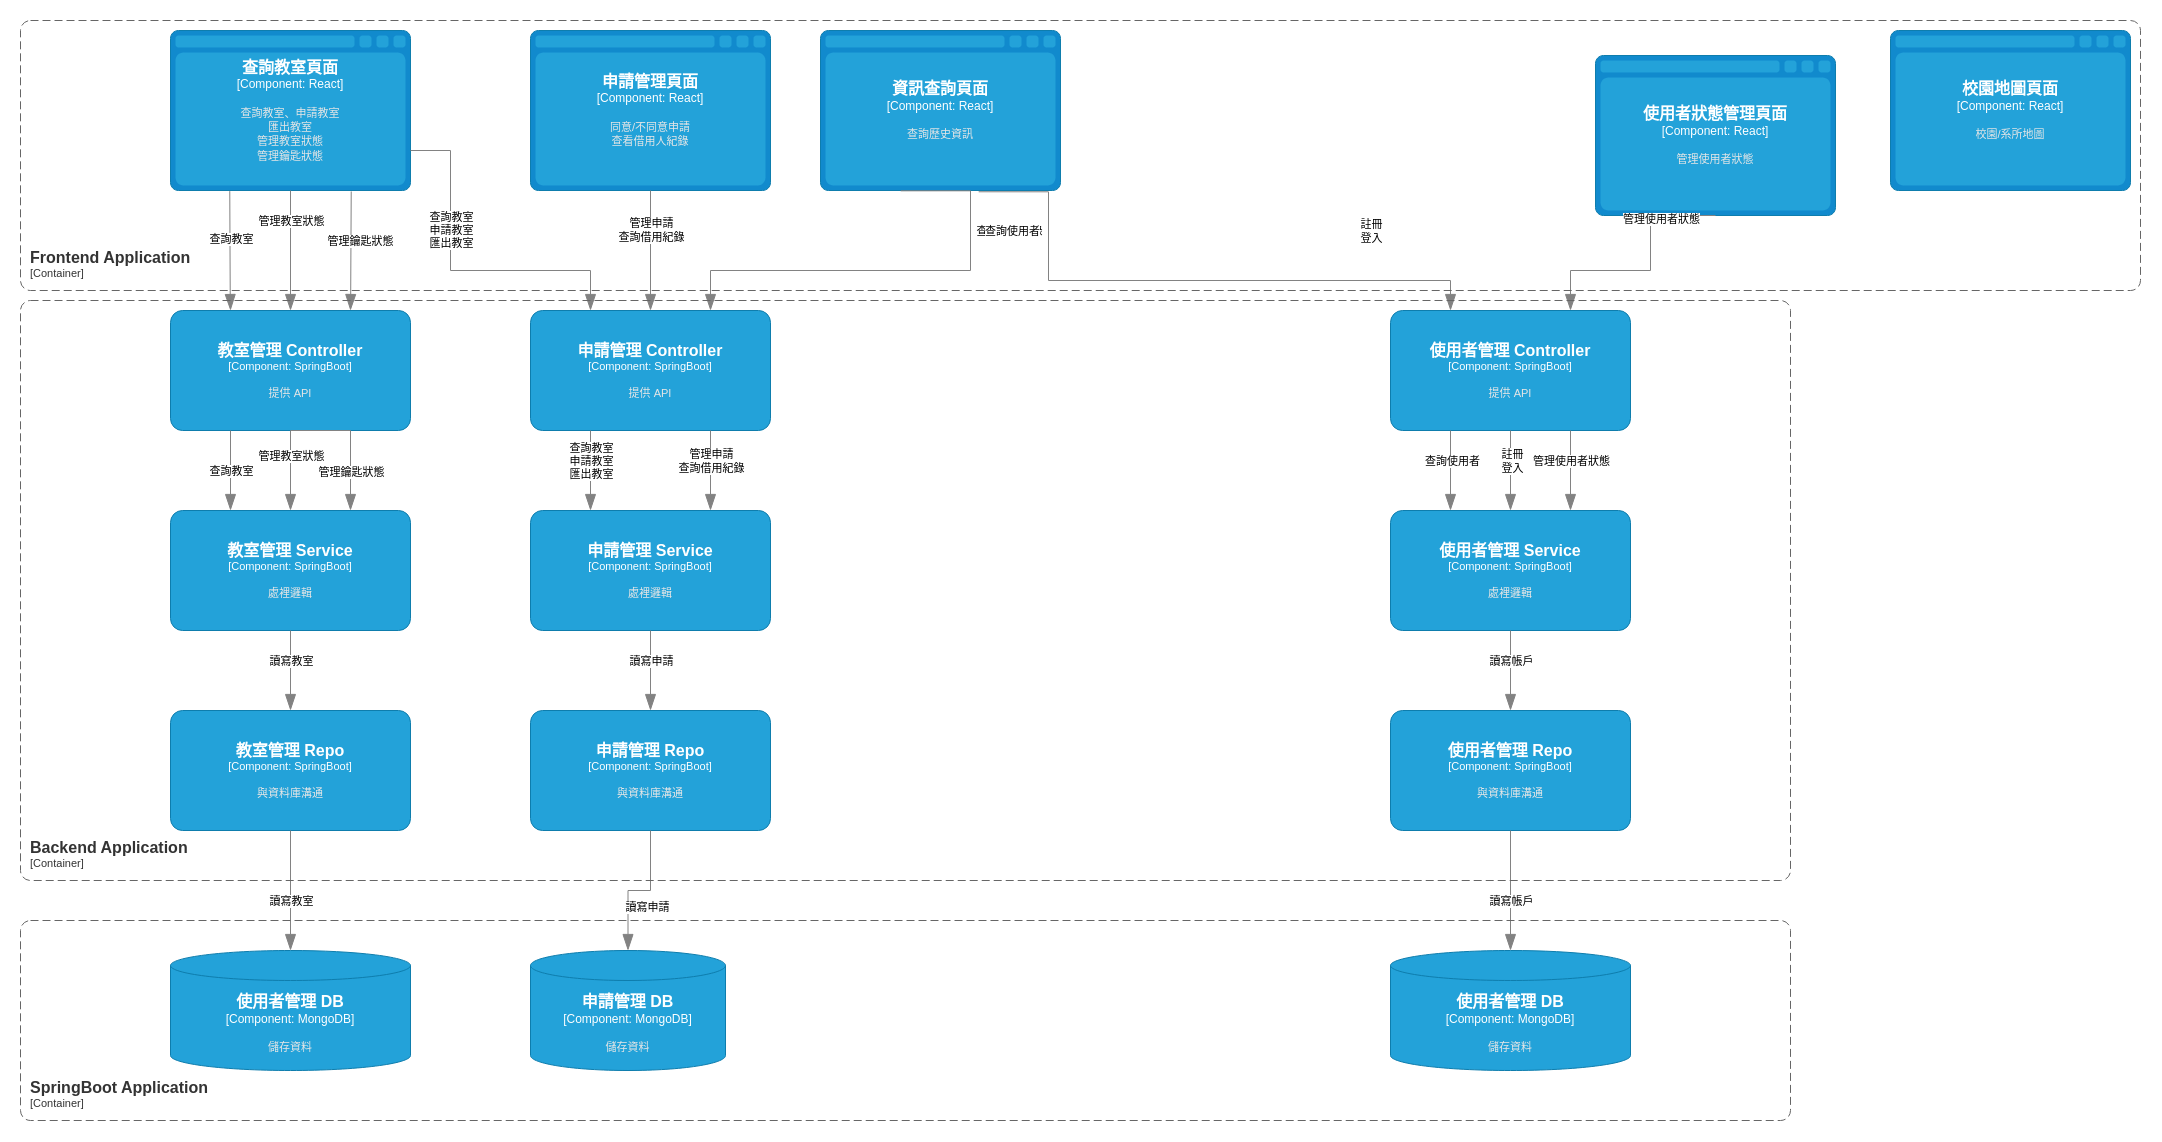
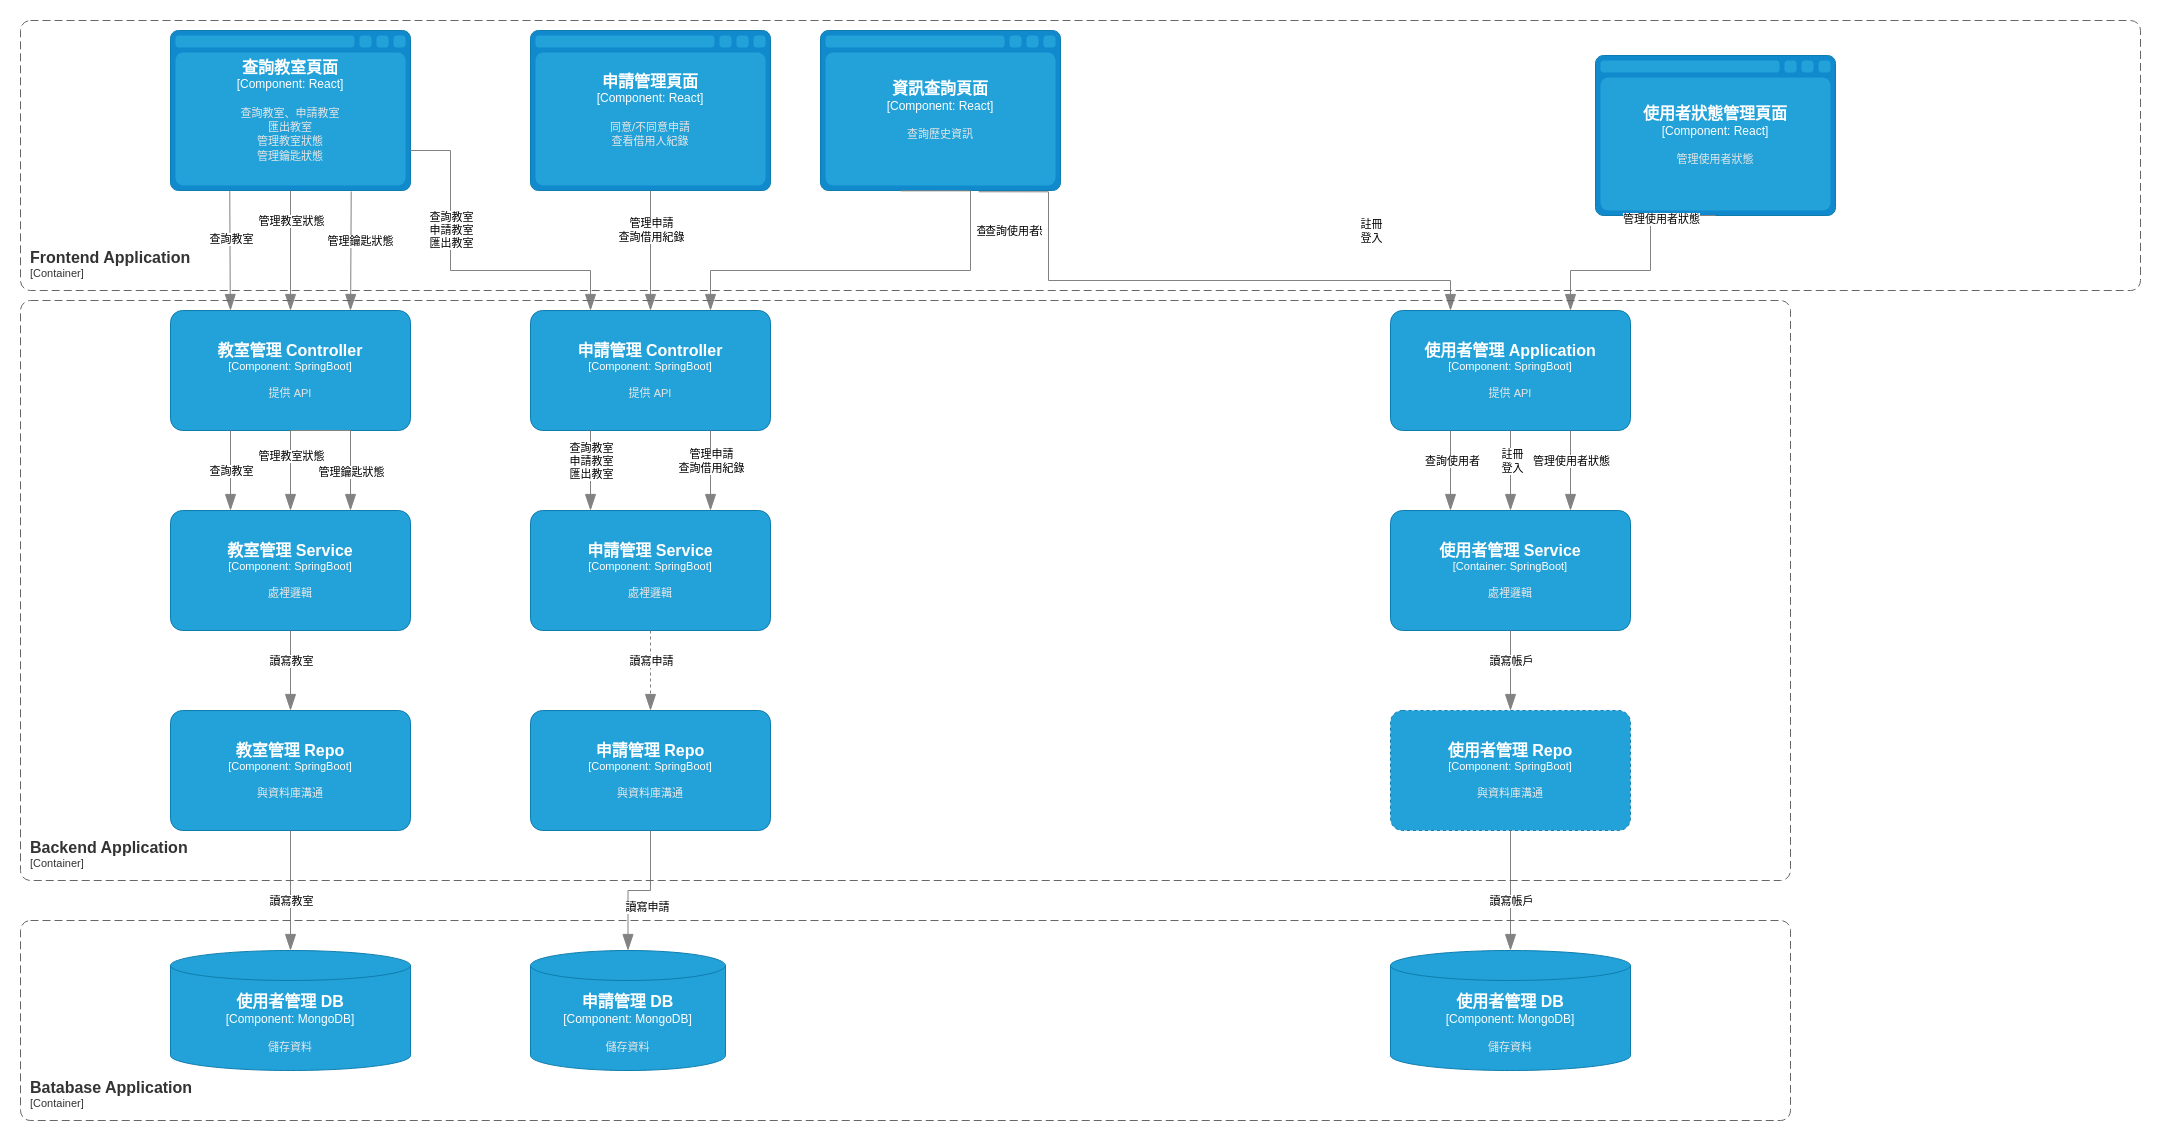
node "校園地圖頁面 [Component: React] 校園/系所地圖": removed
node "使用者管理 Controller [Component: SpringBoot] 提供 API": label "使用者管理 Controller [Component: SpringBoot] 提供 API" -> "使用者管理 Application [Component: SpringBoot] 提供 API"
node "使用者管理 Service [Component: SpringBoot] 處裡邏輯": label "使用者管理 Service [Component: SpringBoot] 處裡邏輯" -> "使用者管理 Service [Container: SpringBoot] 處裡邏輯"
edge "申請管理 Service [Component: SpringBoot] 處裡邏輯" -> "申請管理 Repo [Component: SpringBoot] 與資料庫溝通": style solid -> dashed
node "使用者管理 Repo [Component: SpringBoot] 與資料庫溝通": style solid -> dashed
node "SpringBoot Application [Container]": label "SpringBoot Application [Container]" -> "Batabase Application [Container]"
